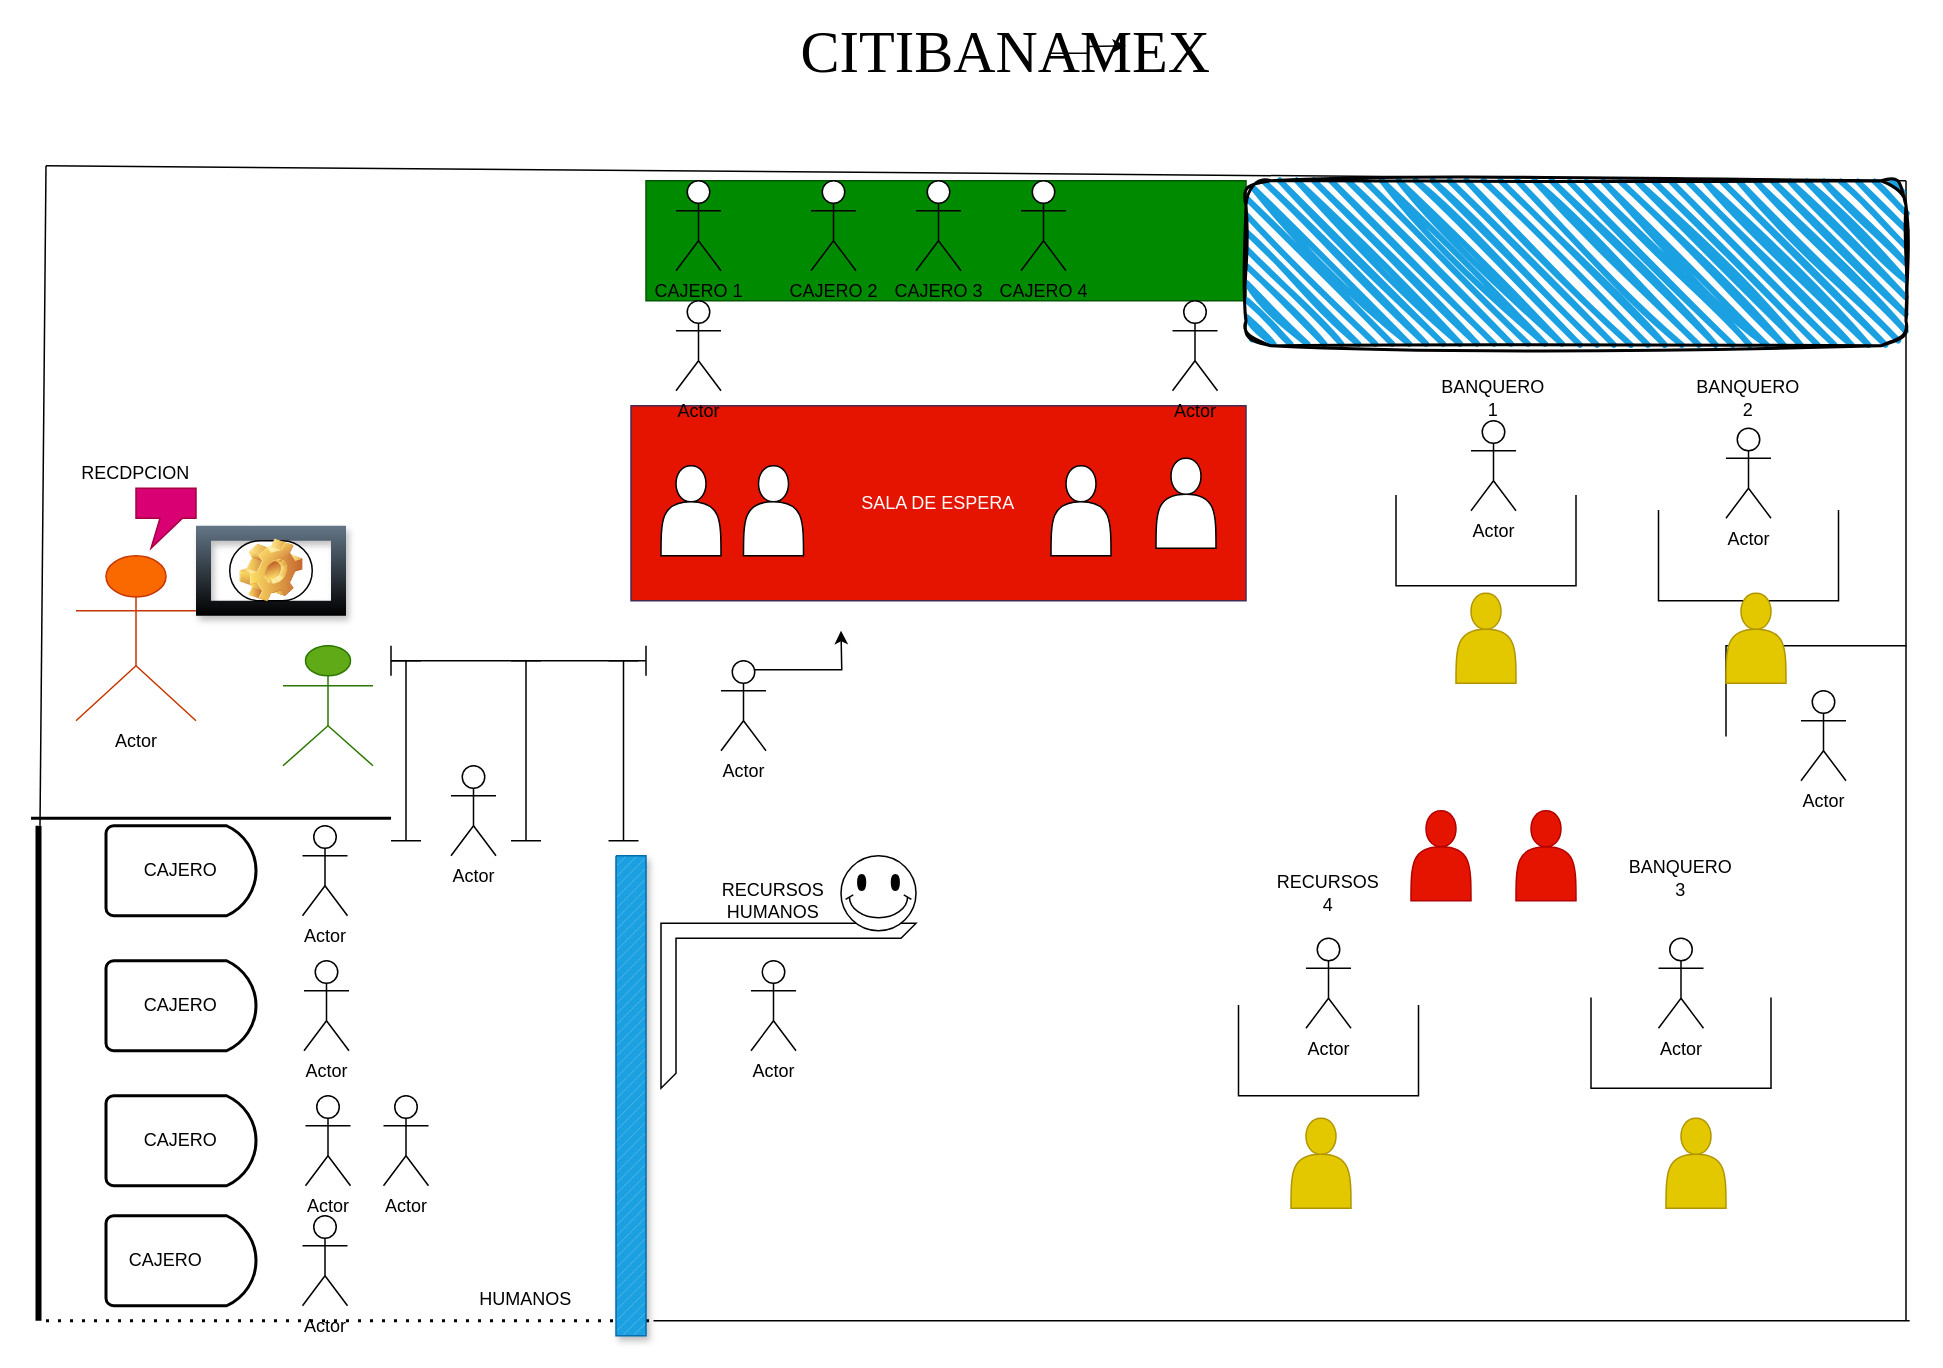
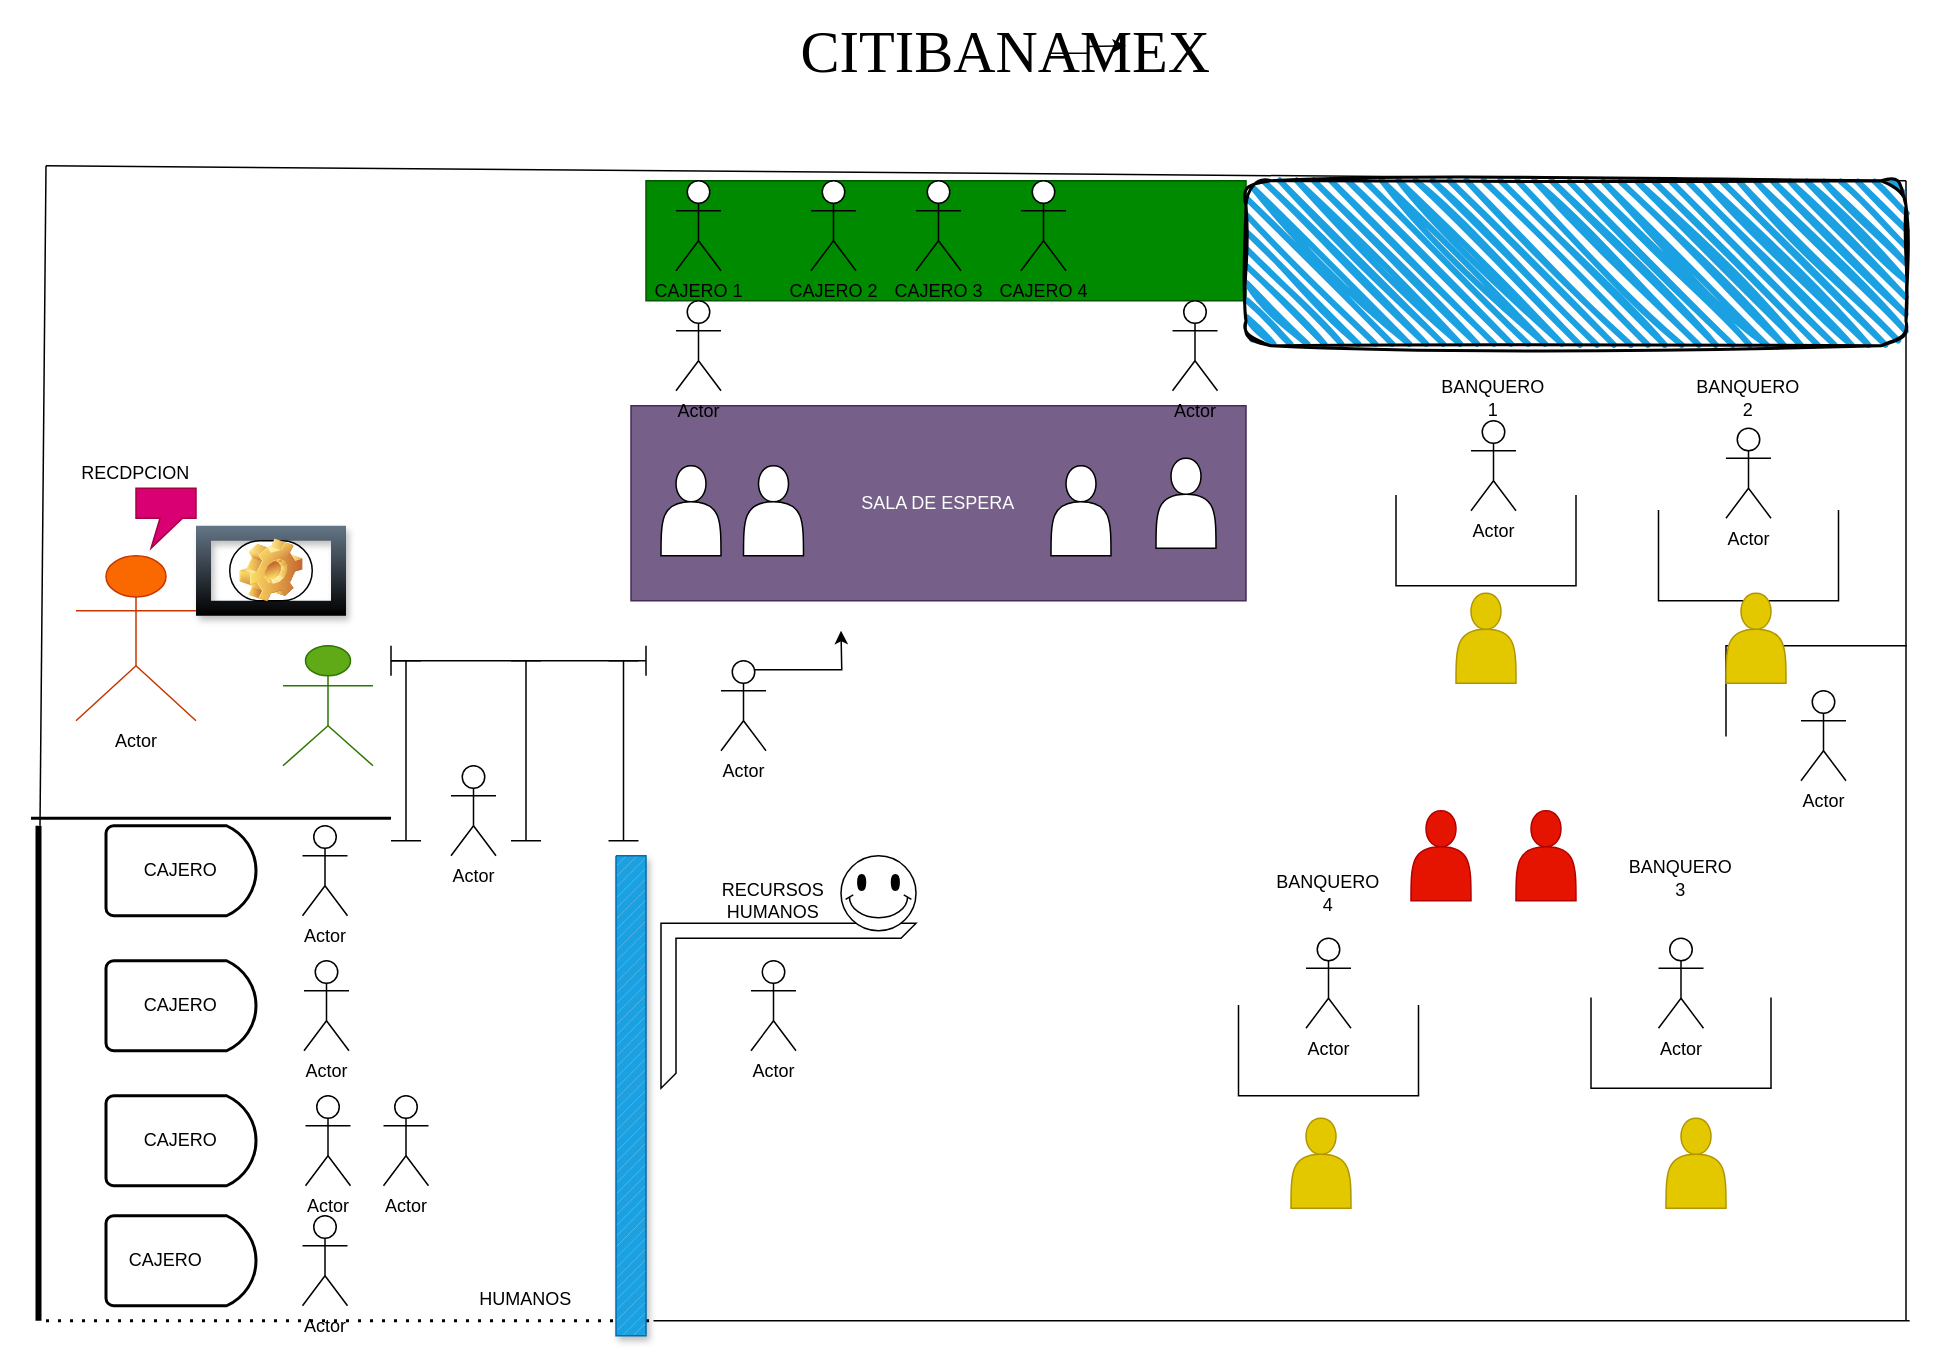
node "SALA DE ESPERA": fillcolor #e51400 -> #76608a
node "RECURSOS 4": label "RECURSOS 4" -> "BANQUERO 4"
